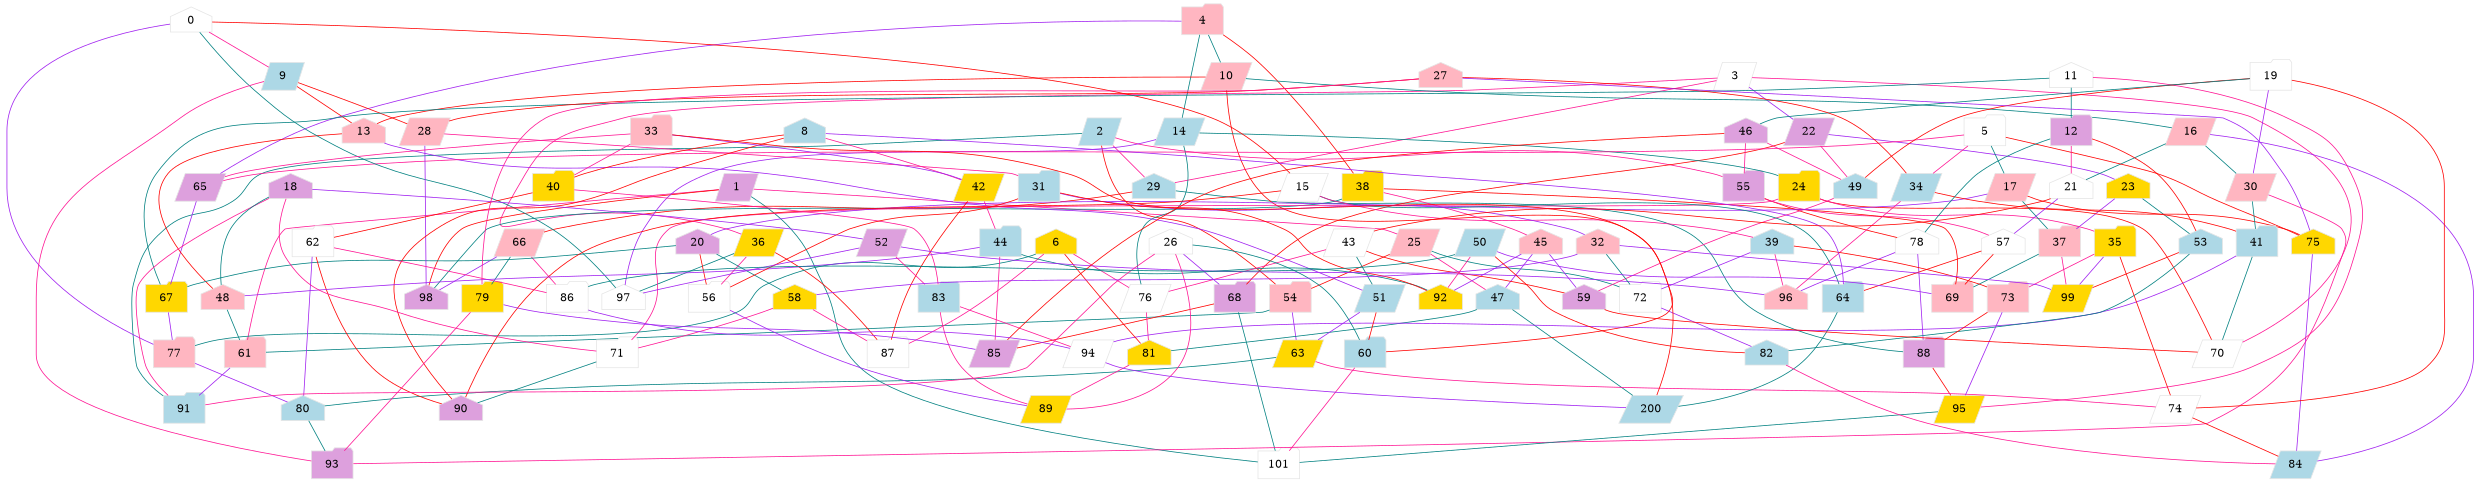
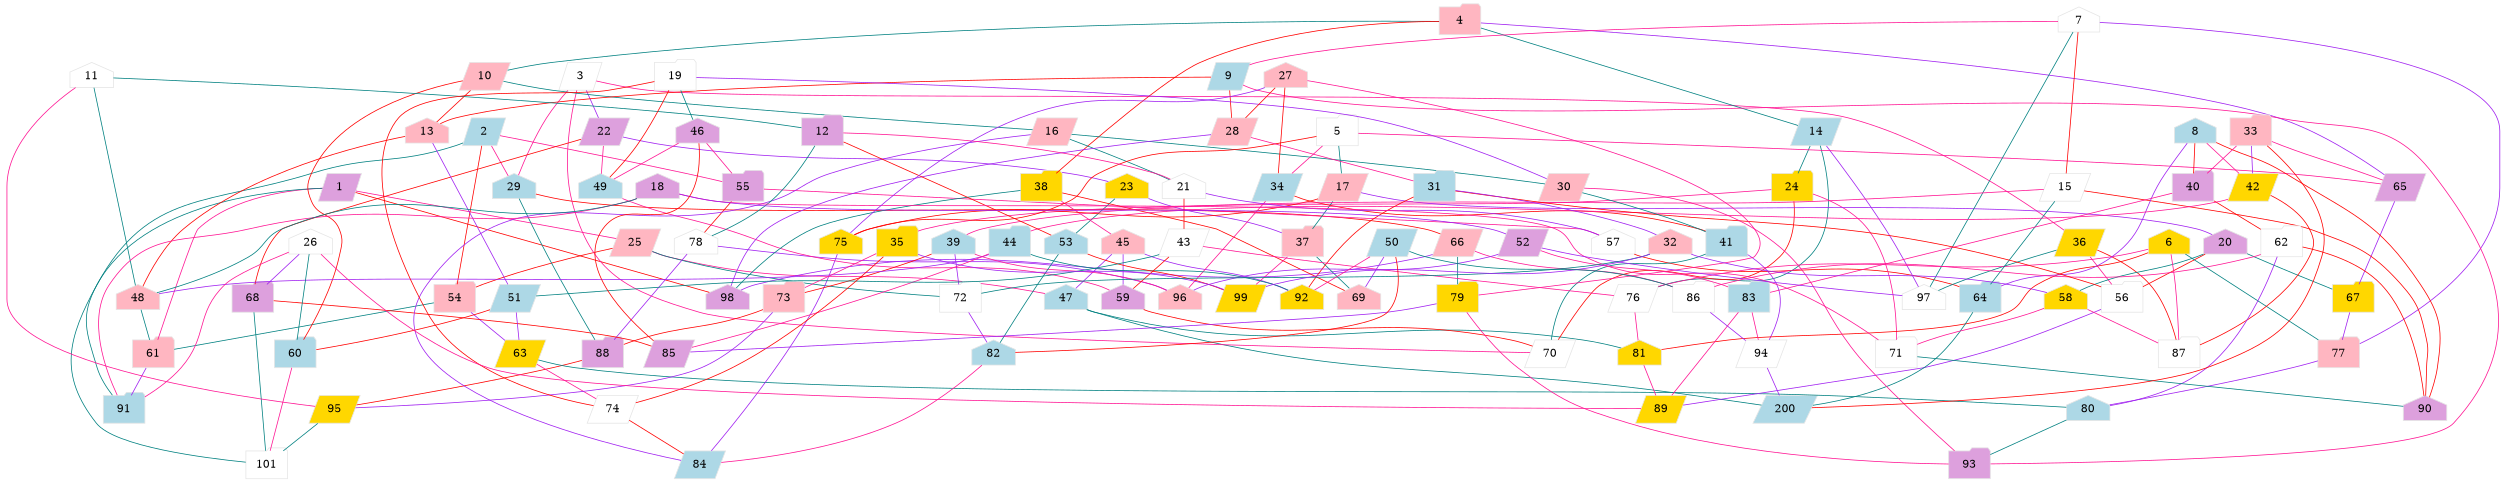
node "0": label "0" -> "7"
edge "11" -- "67": now "11" -- "48"
node "40": fillcolor gold -> plum
edge "57" -- "69": removed
node "69": shape folder -> house
